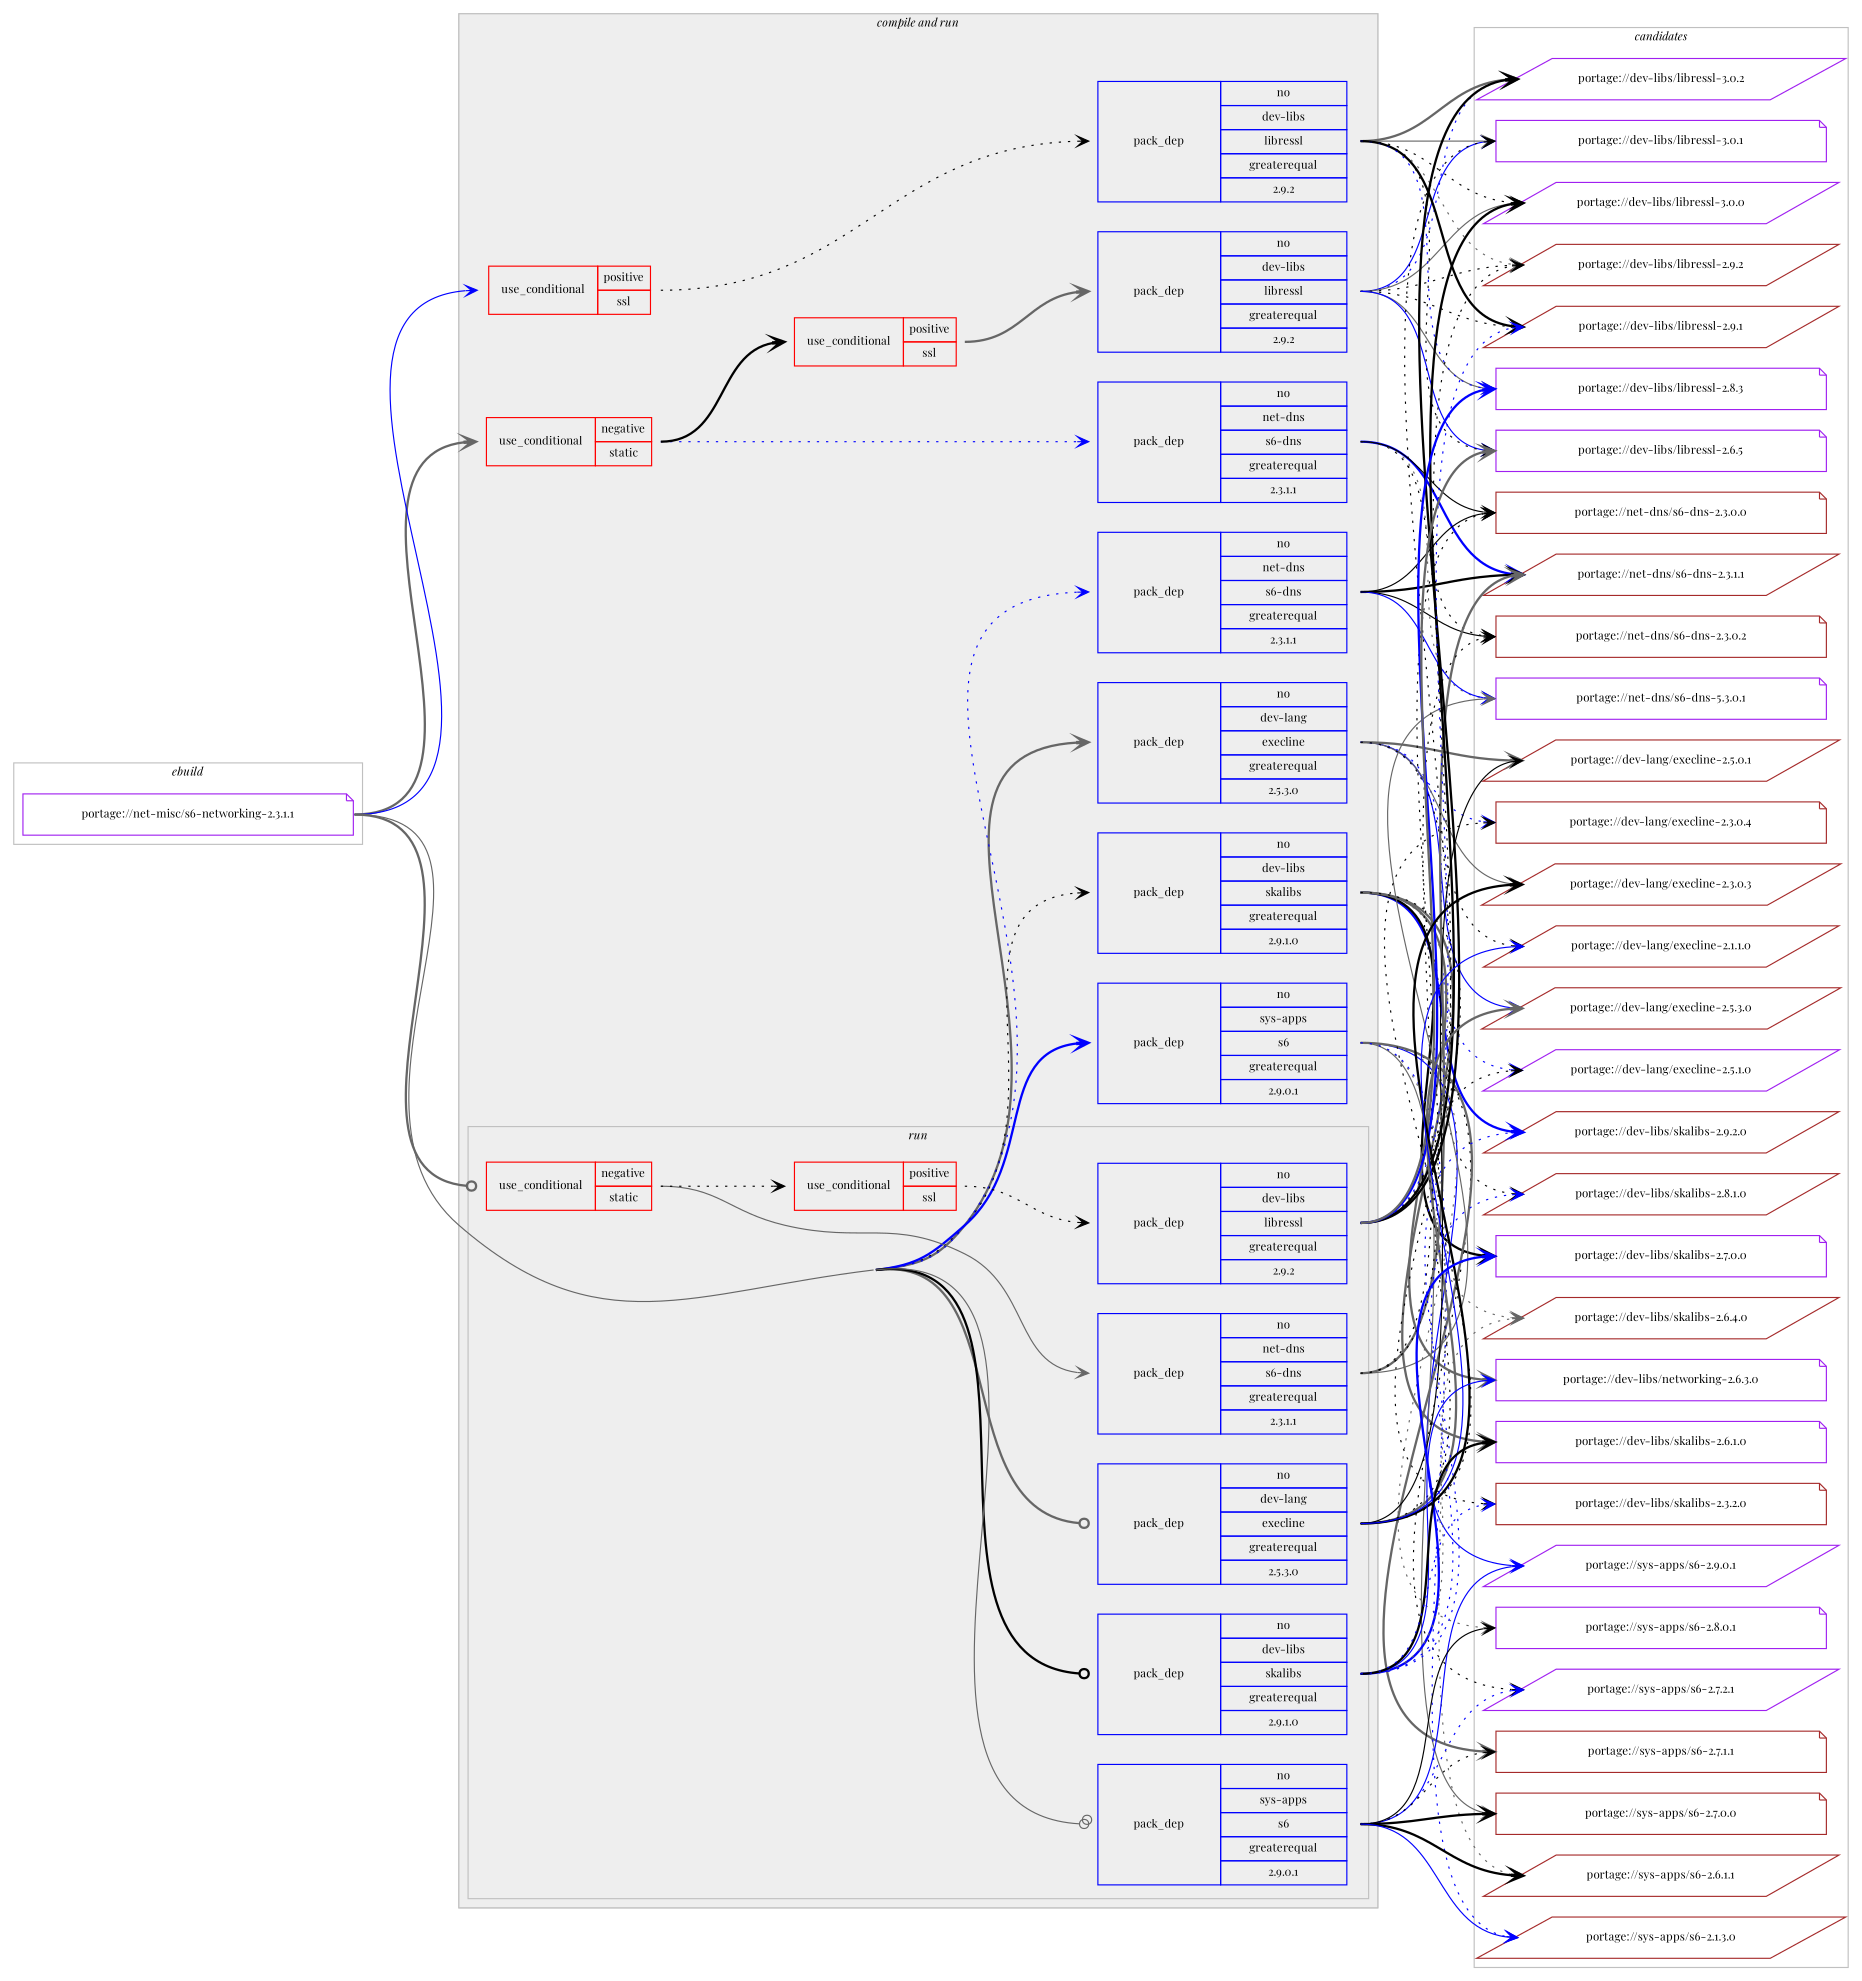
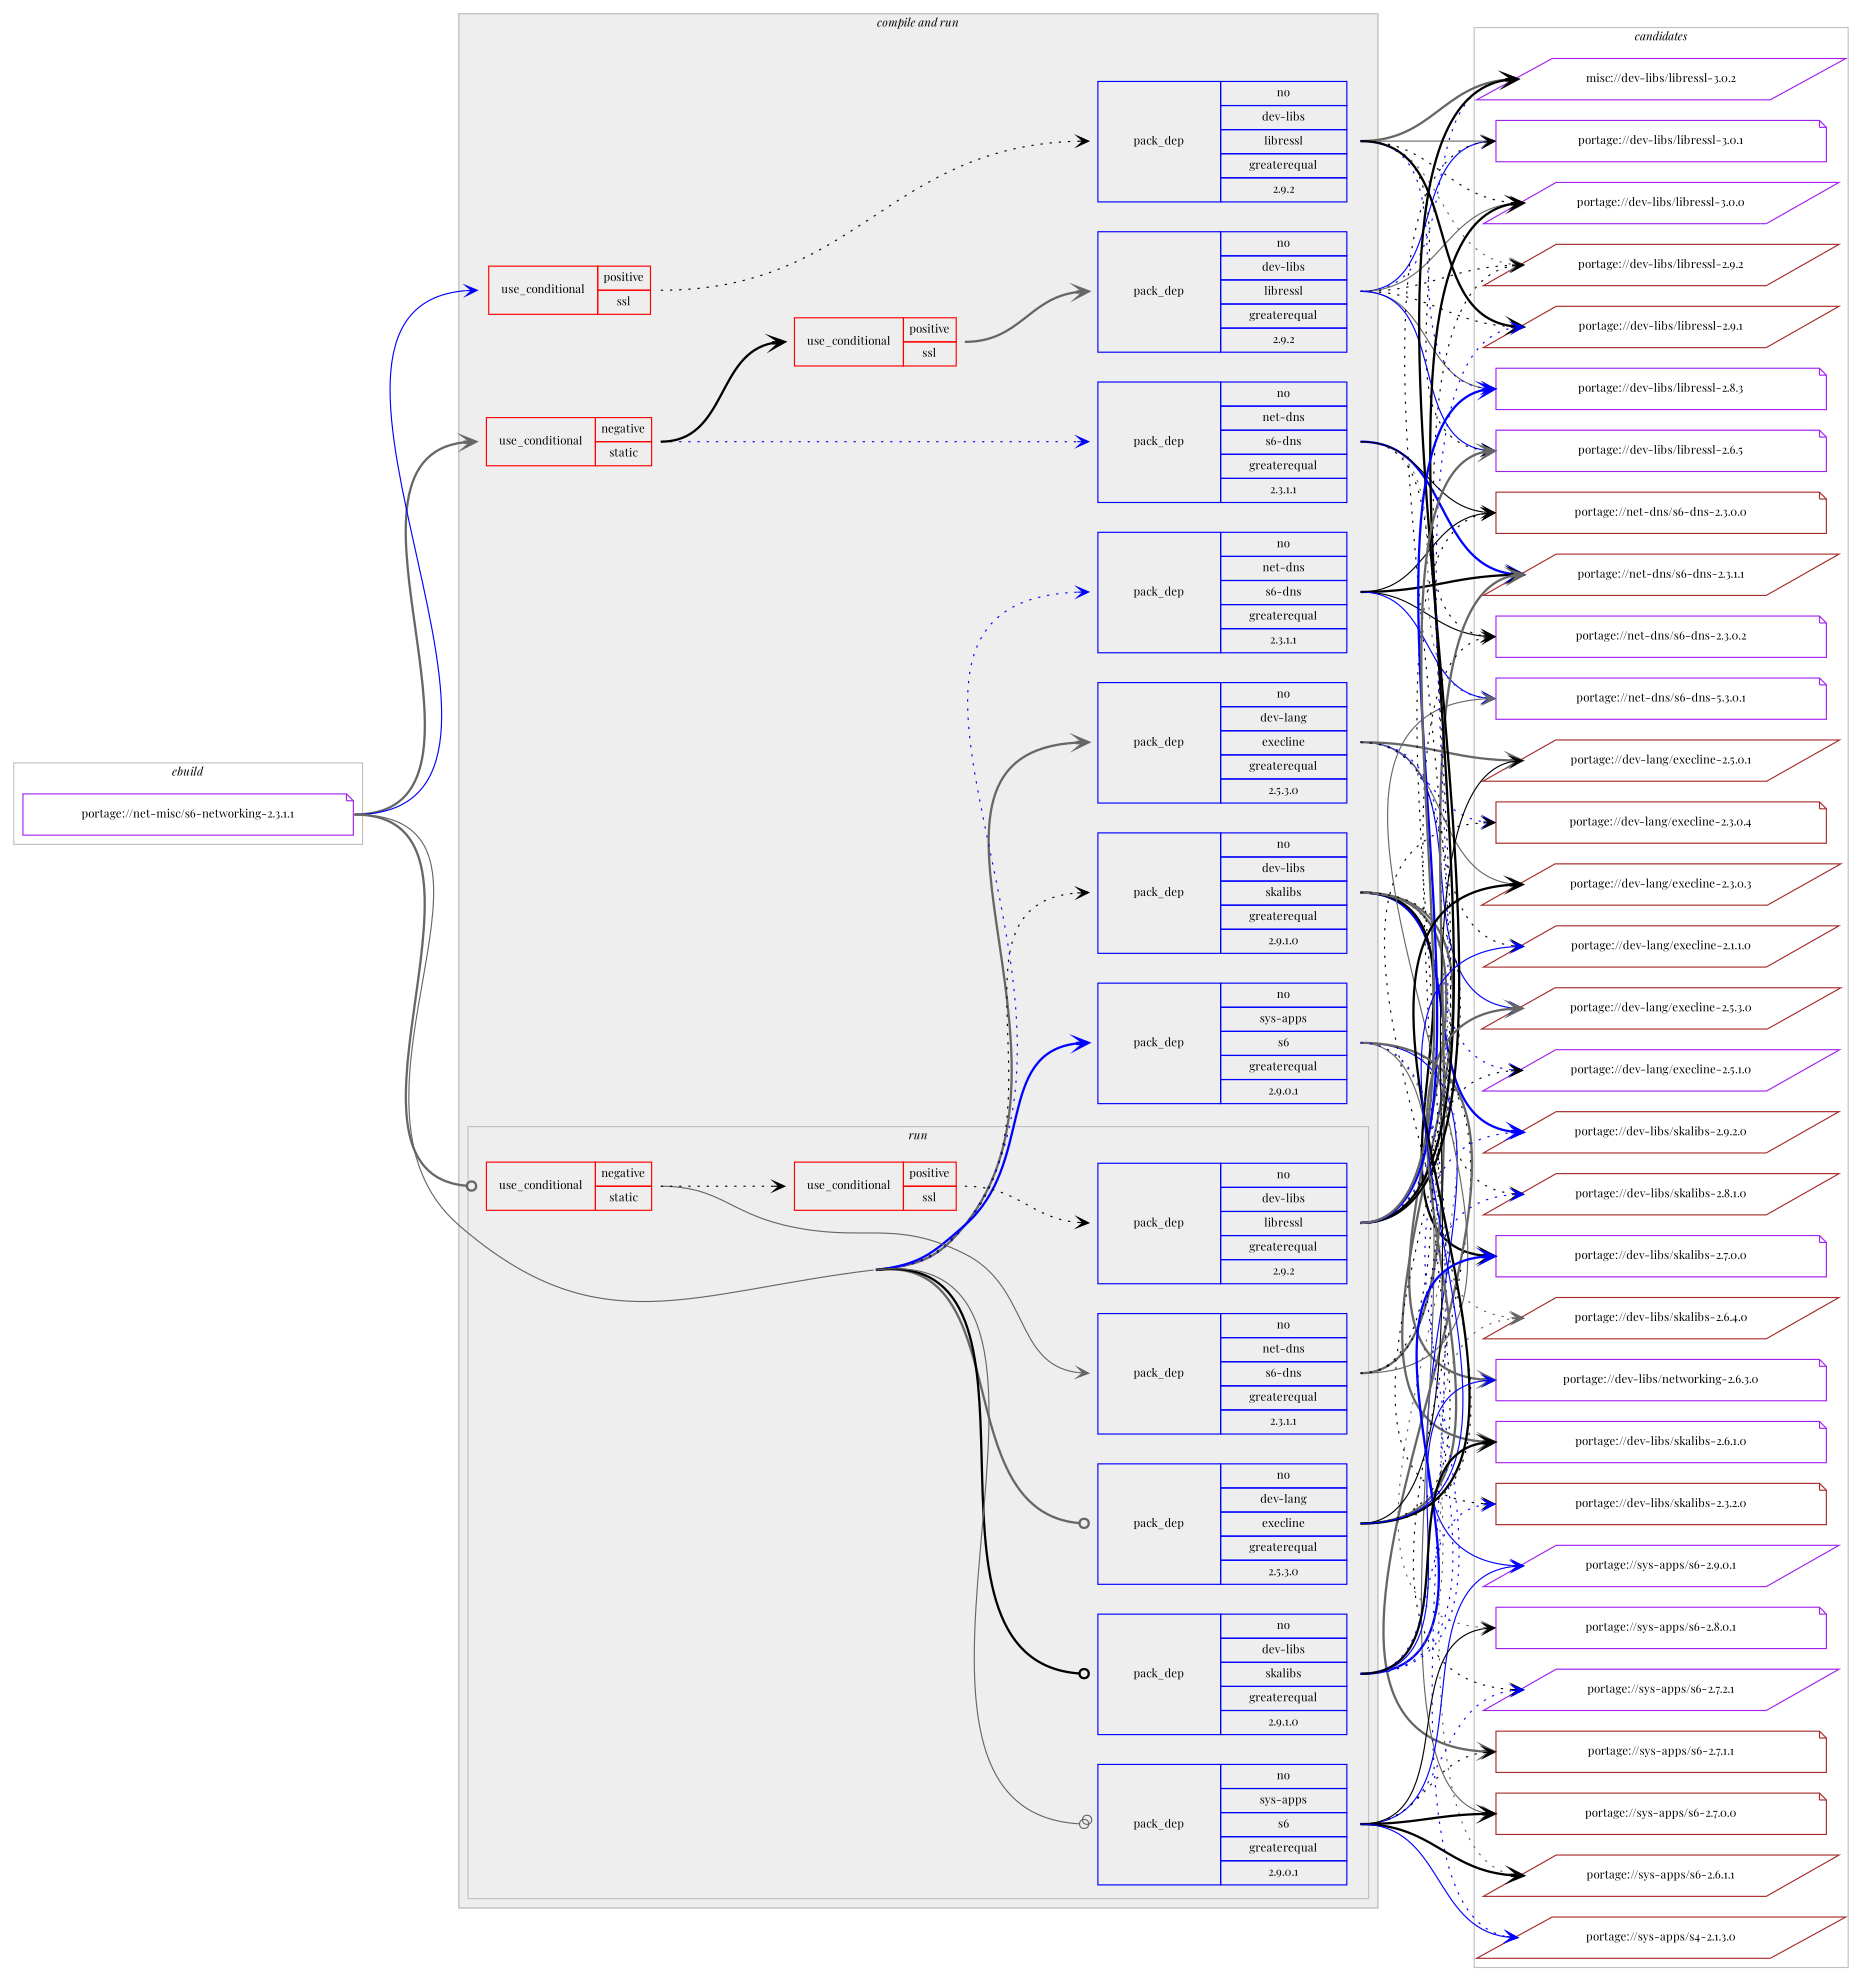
node "portage://dev-libs/libressl-3.0.2": label "portage://dev-libs/libressl-3.0.2" -> "misc://dev-libs/libressl-3.0.2"
node "portage://net-dns/s6-dns-2.3.0.2": color brown -> purple
node "portage://sys-apps/s6-2.1.3.0": label "portage://sys-apps/s6-2.1.3.0" -> "portage://sys-apps/s4-2.1.3.0"
